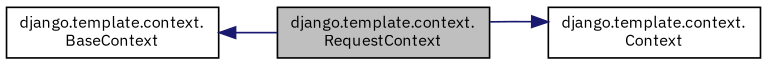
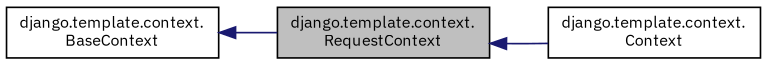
edge "django.template.context. RequestContext" -> "django.template.context. Context": reversed
